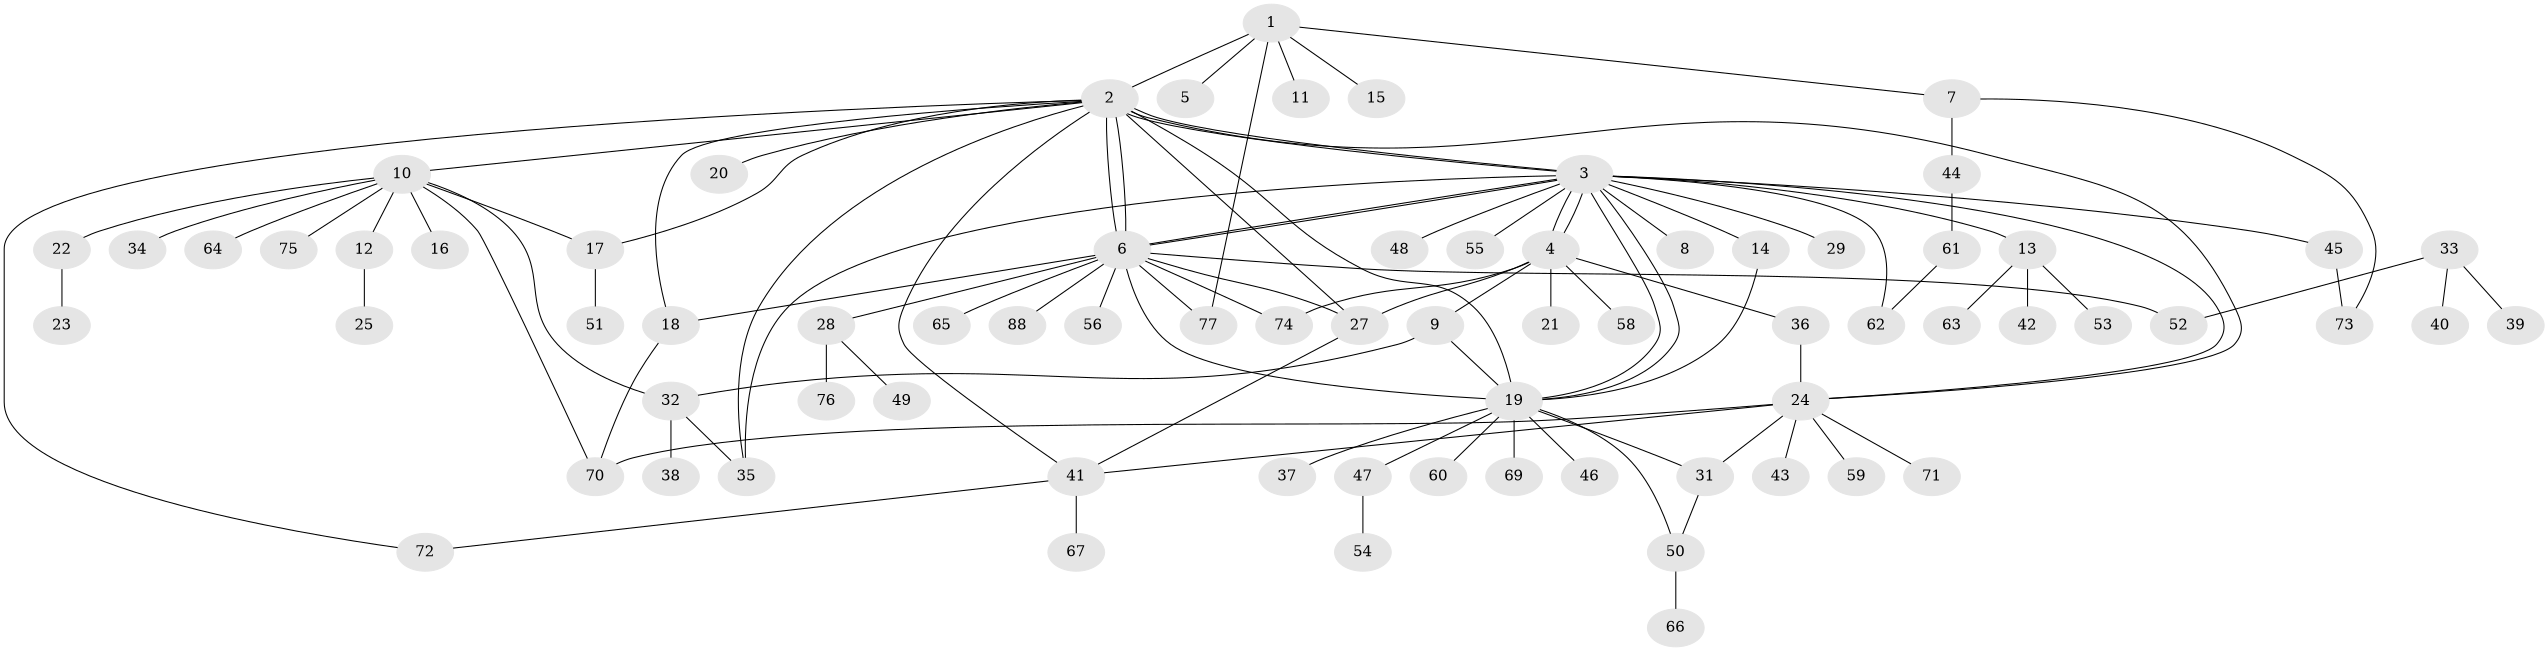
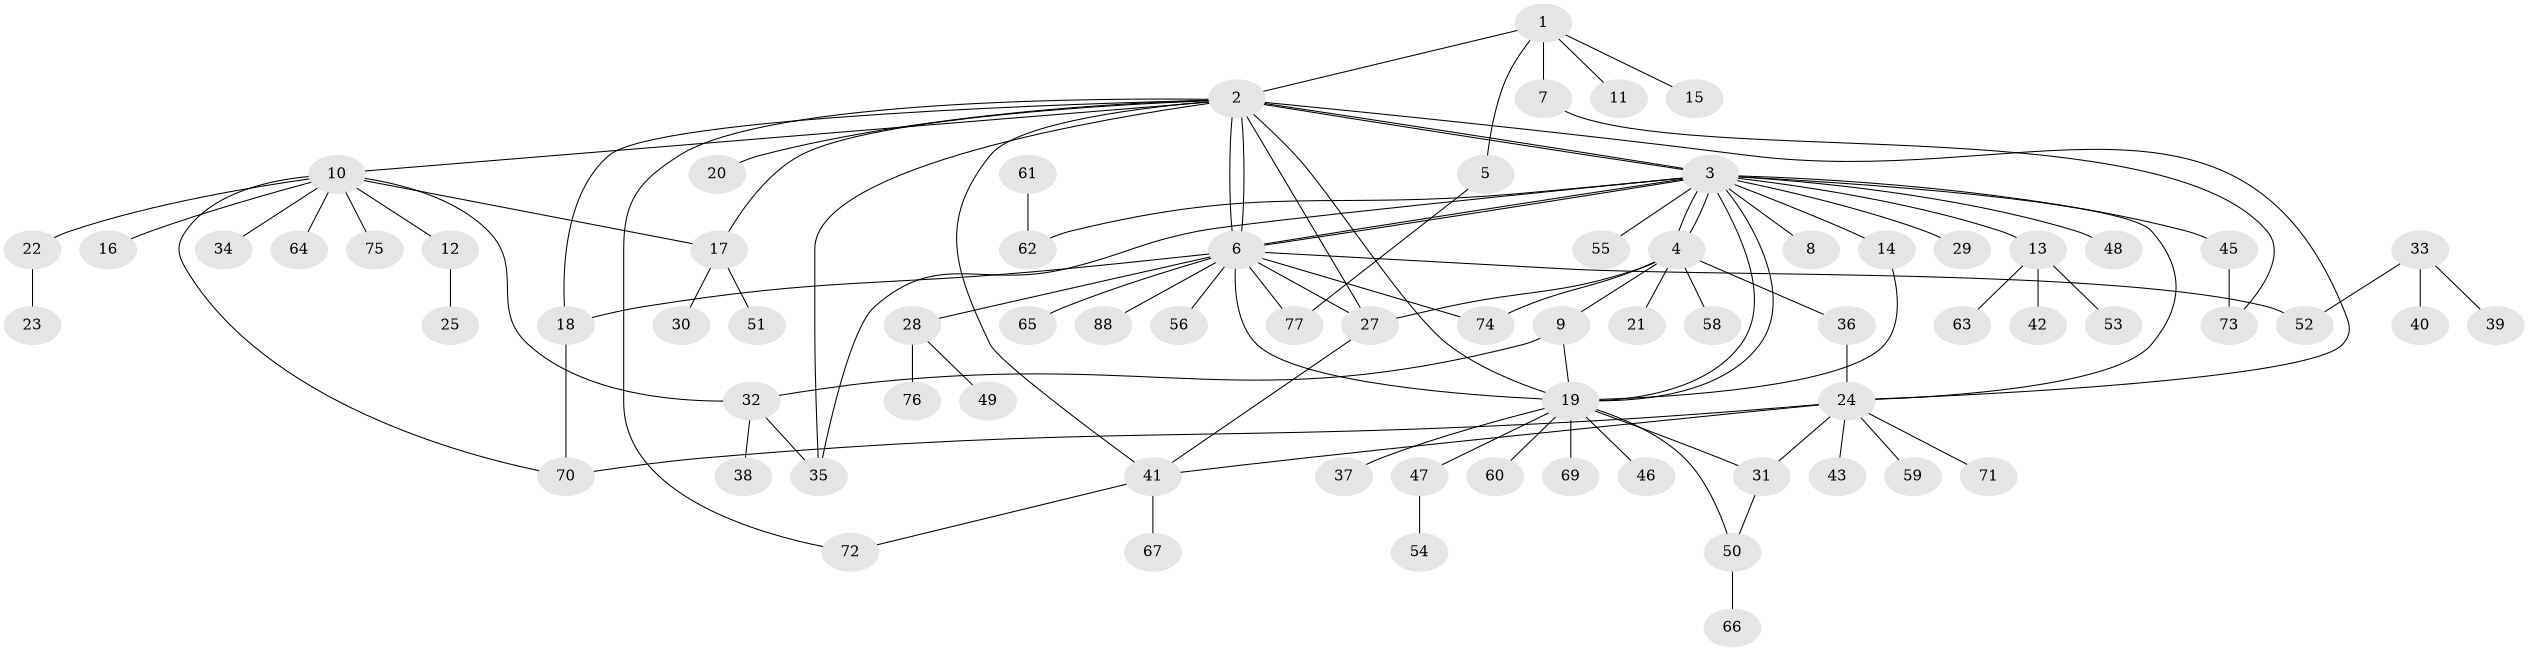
edge "1" -- "77": now "5" -- "77"
node "44": removed
node "30": added
